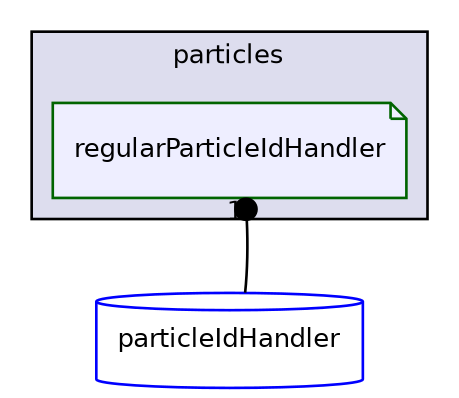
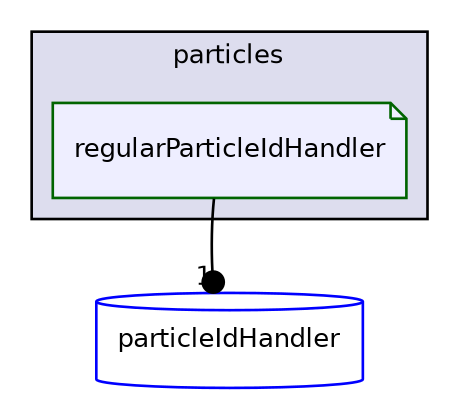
edge "particleIdHandler" -> "regularParticleIdHandler": reversed
